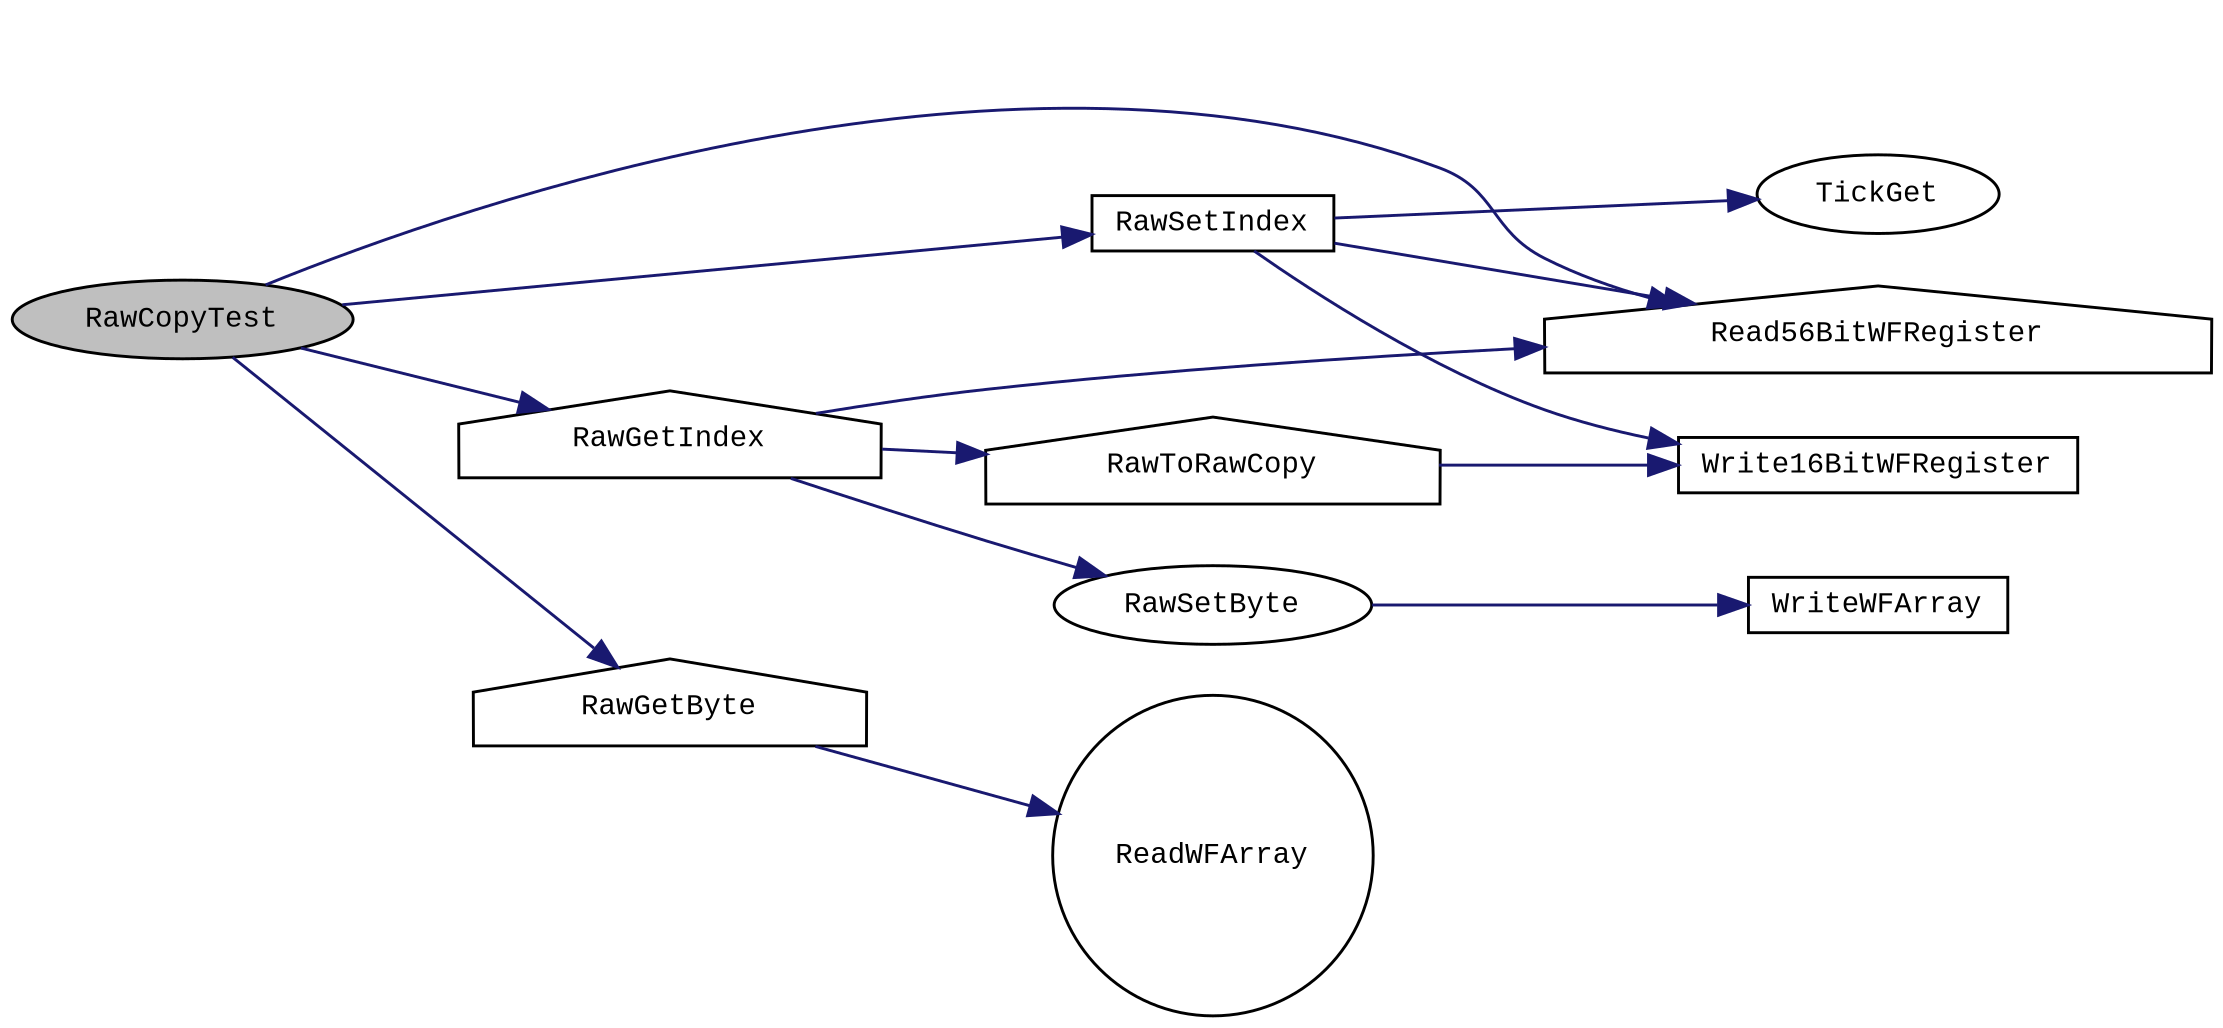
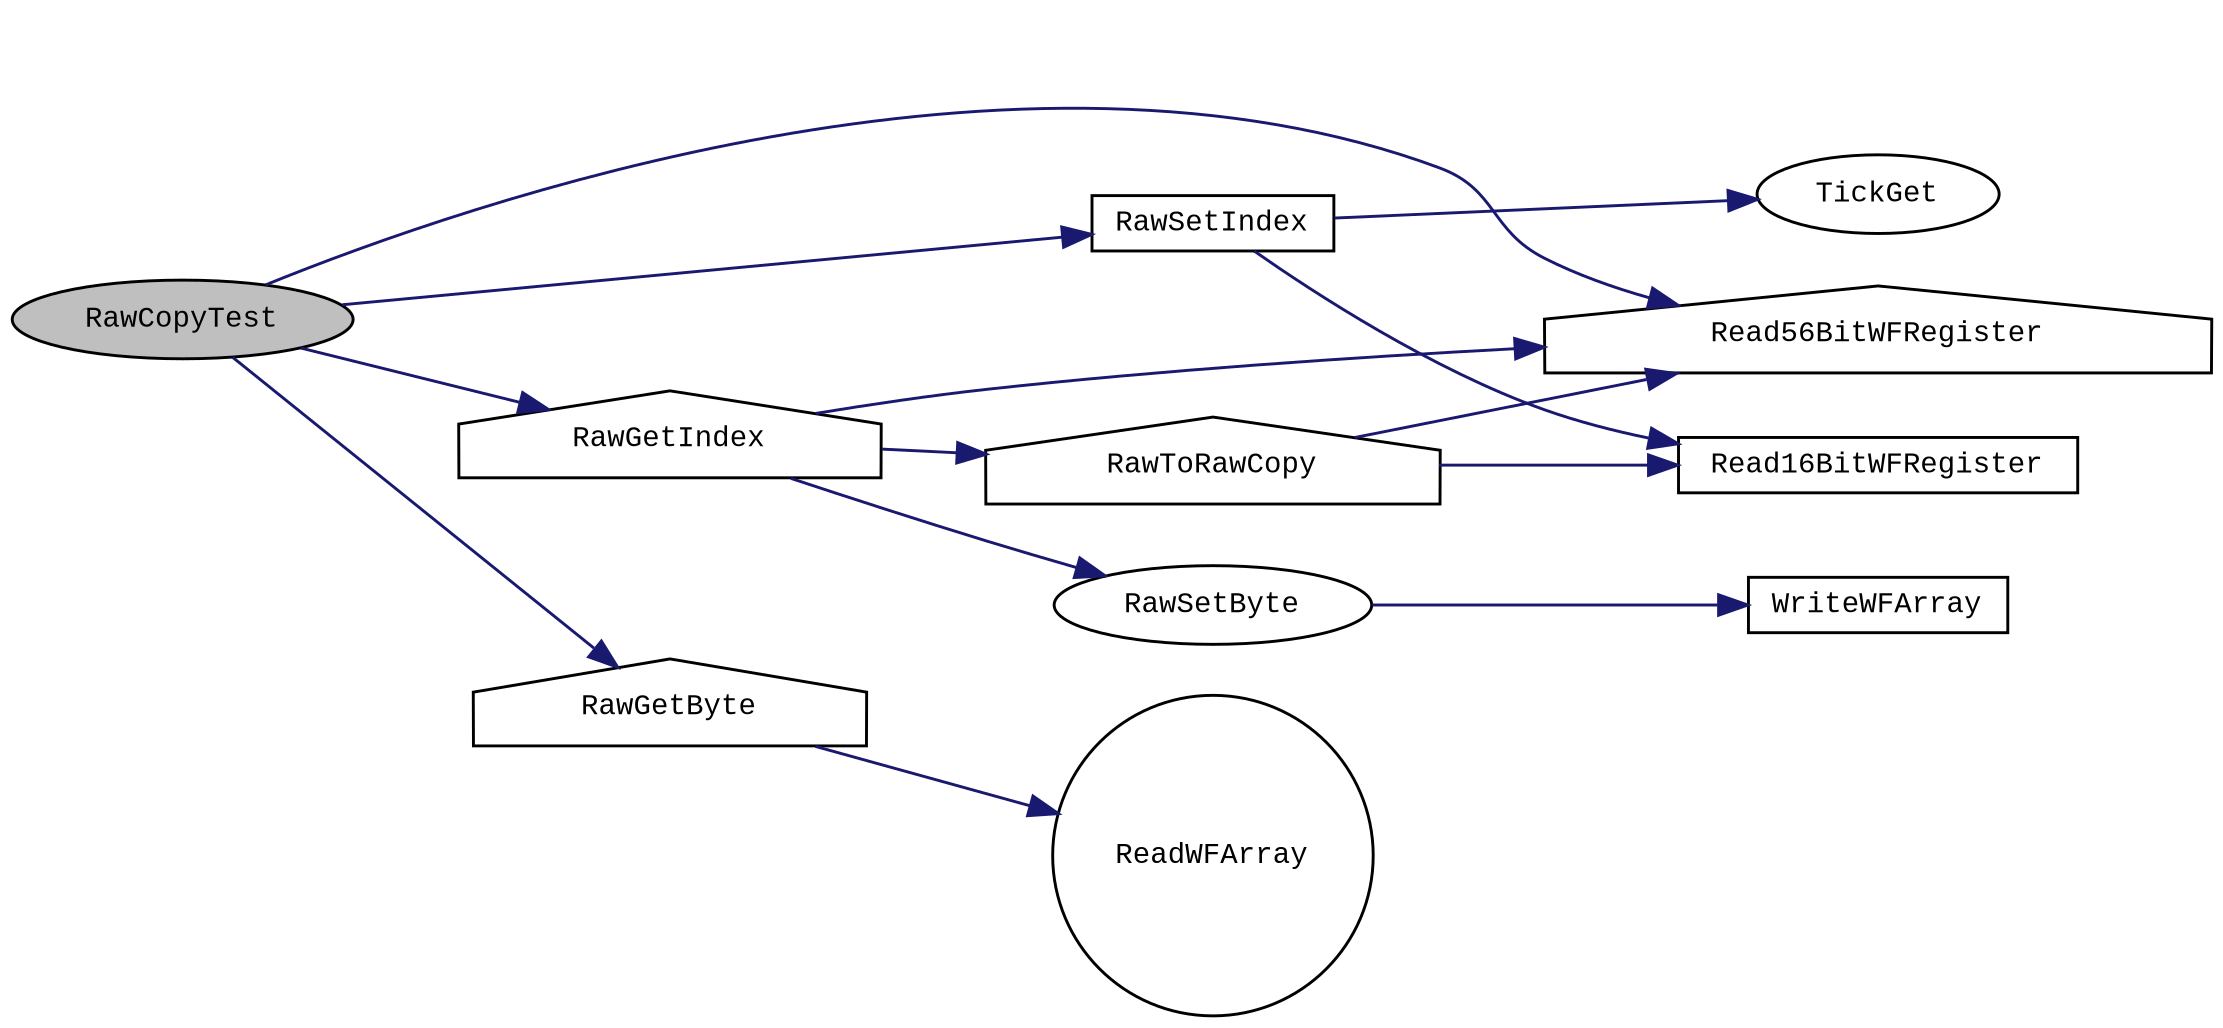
edge "RawSetIndex" -> "Read56BitWFRegister": now "RawToRawCopy" -> "Read56BitWFRegister"
node "Write16BitWFRegister": label "Write16BitWFRegister" -> "Read16BitWFRegister"
